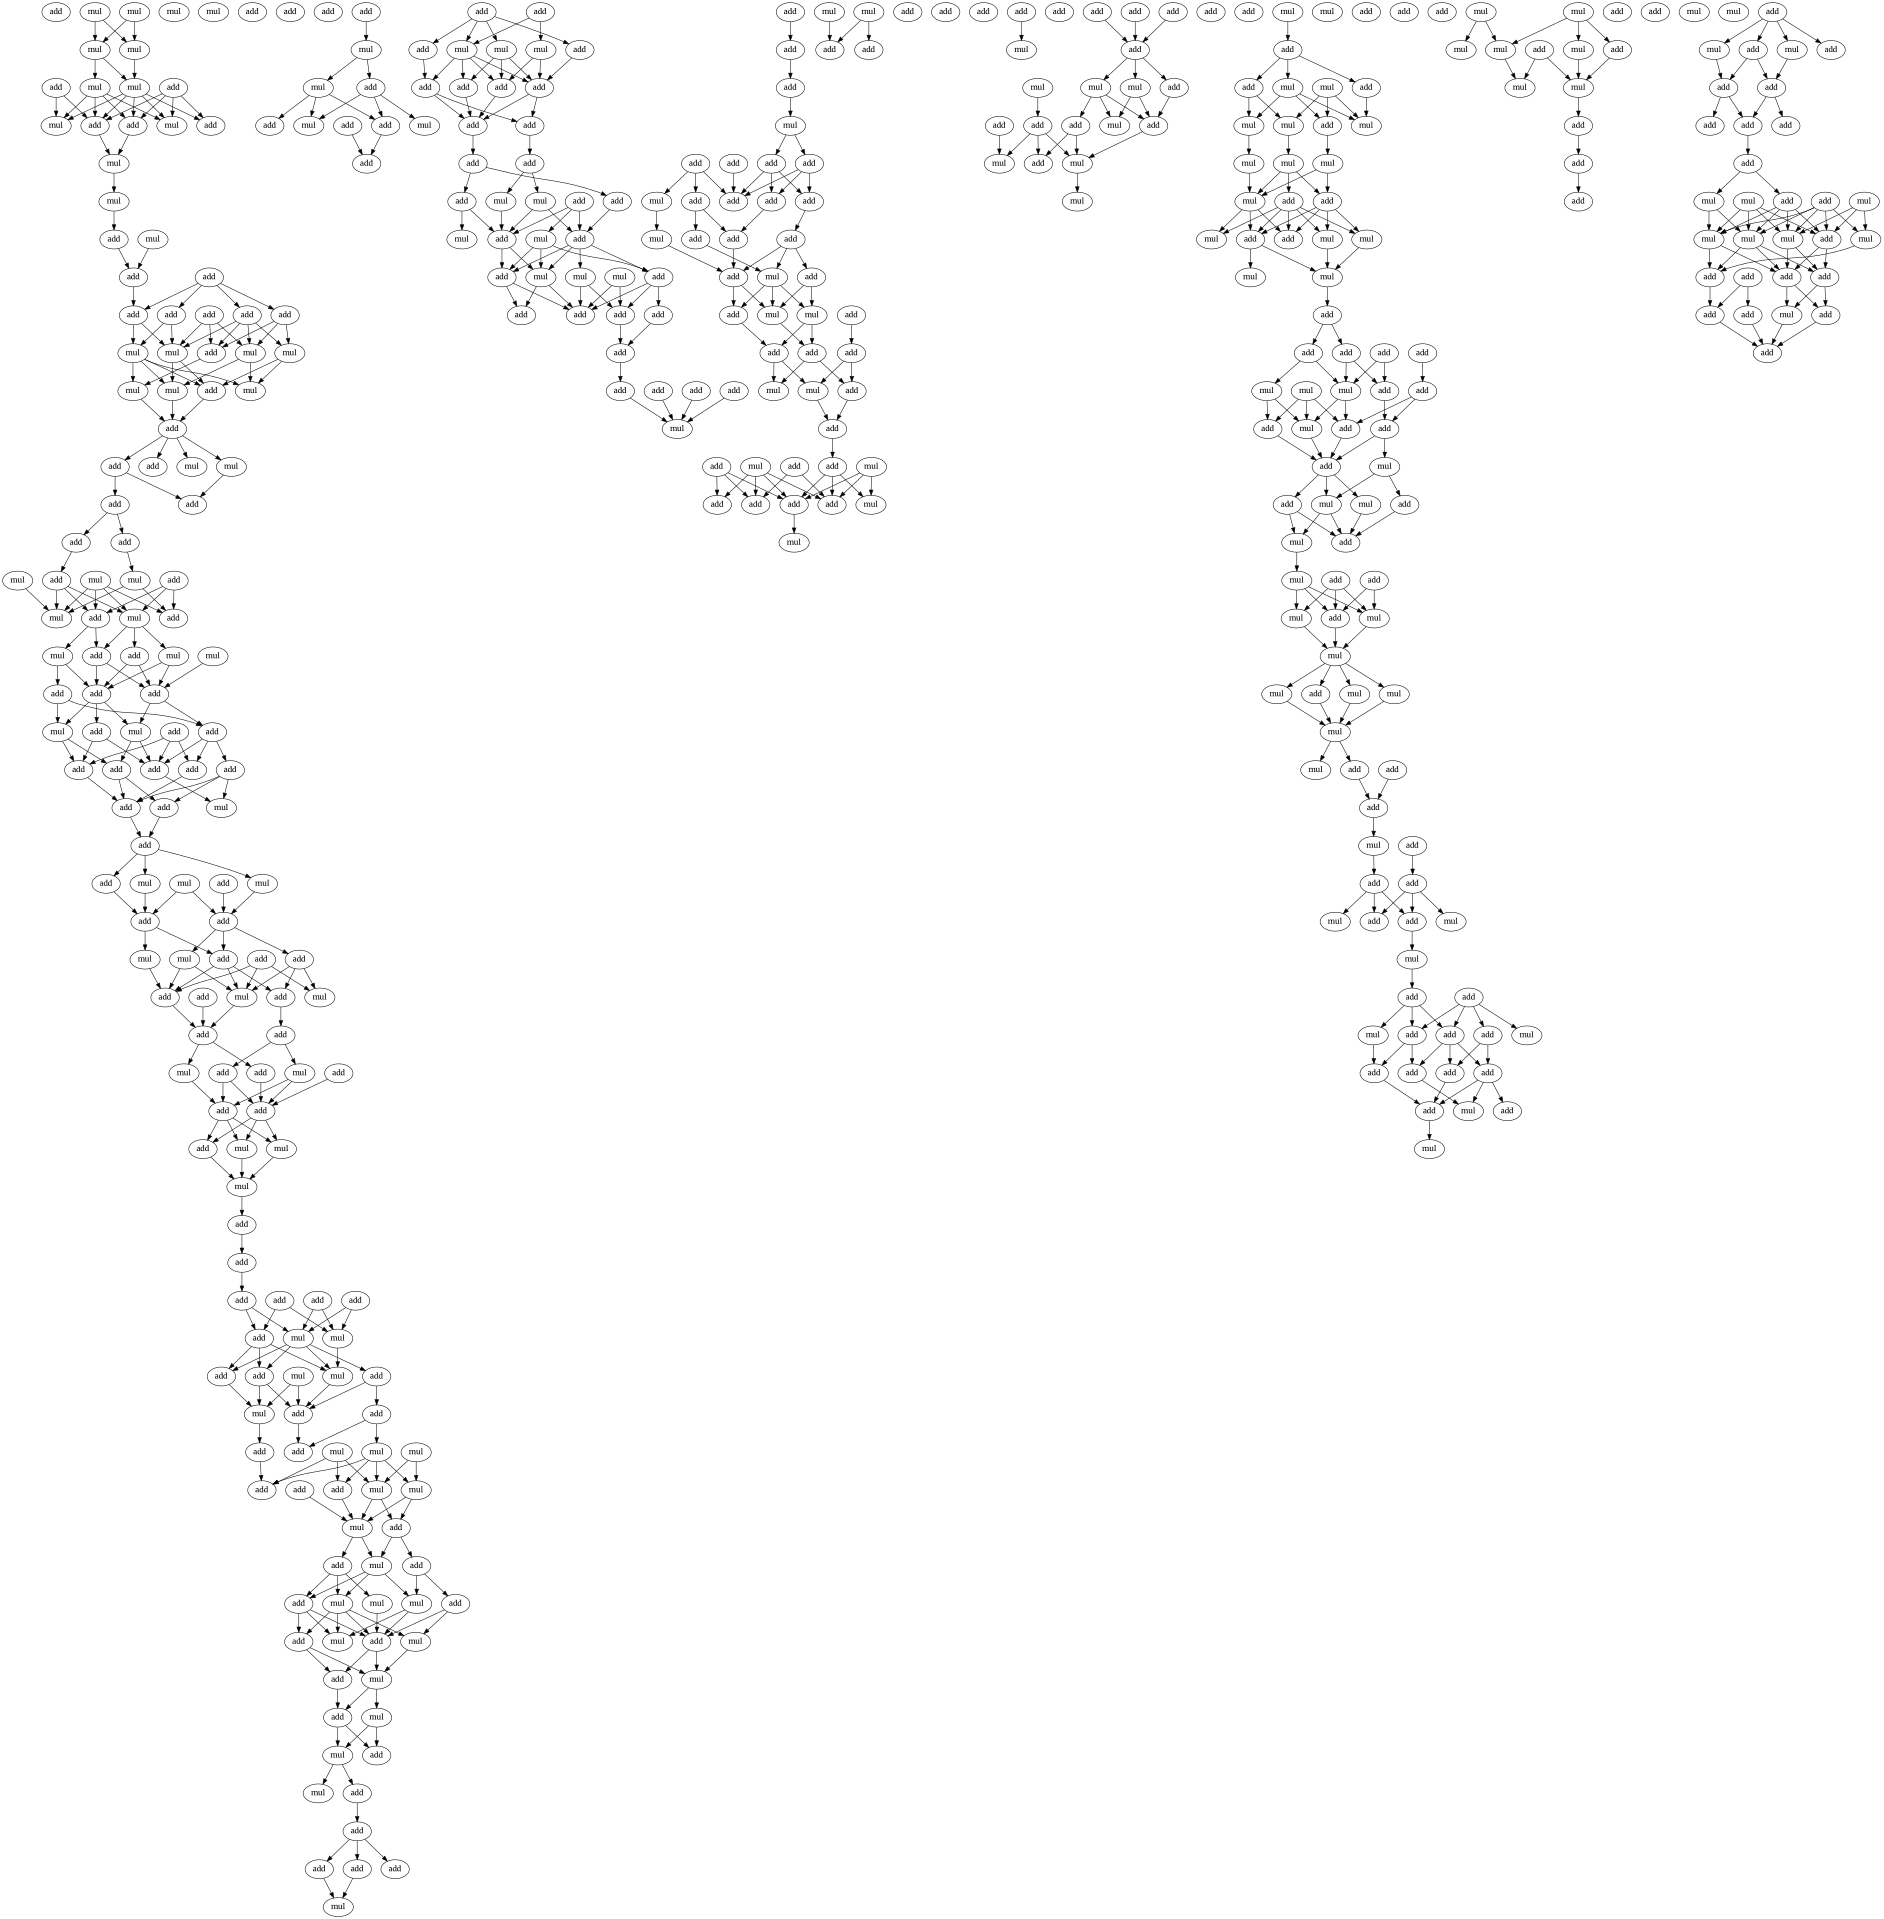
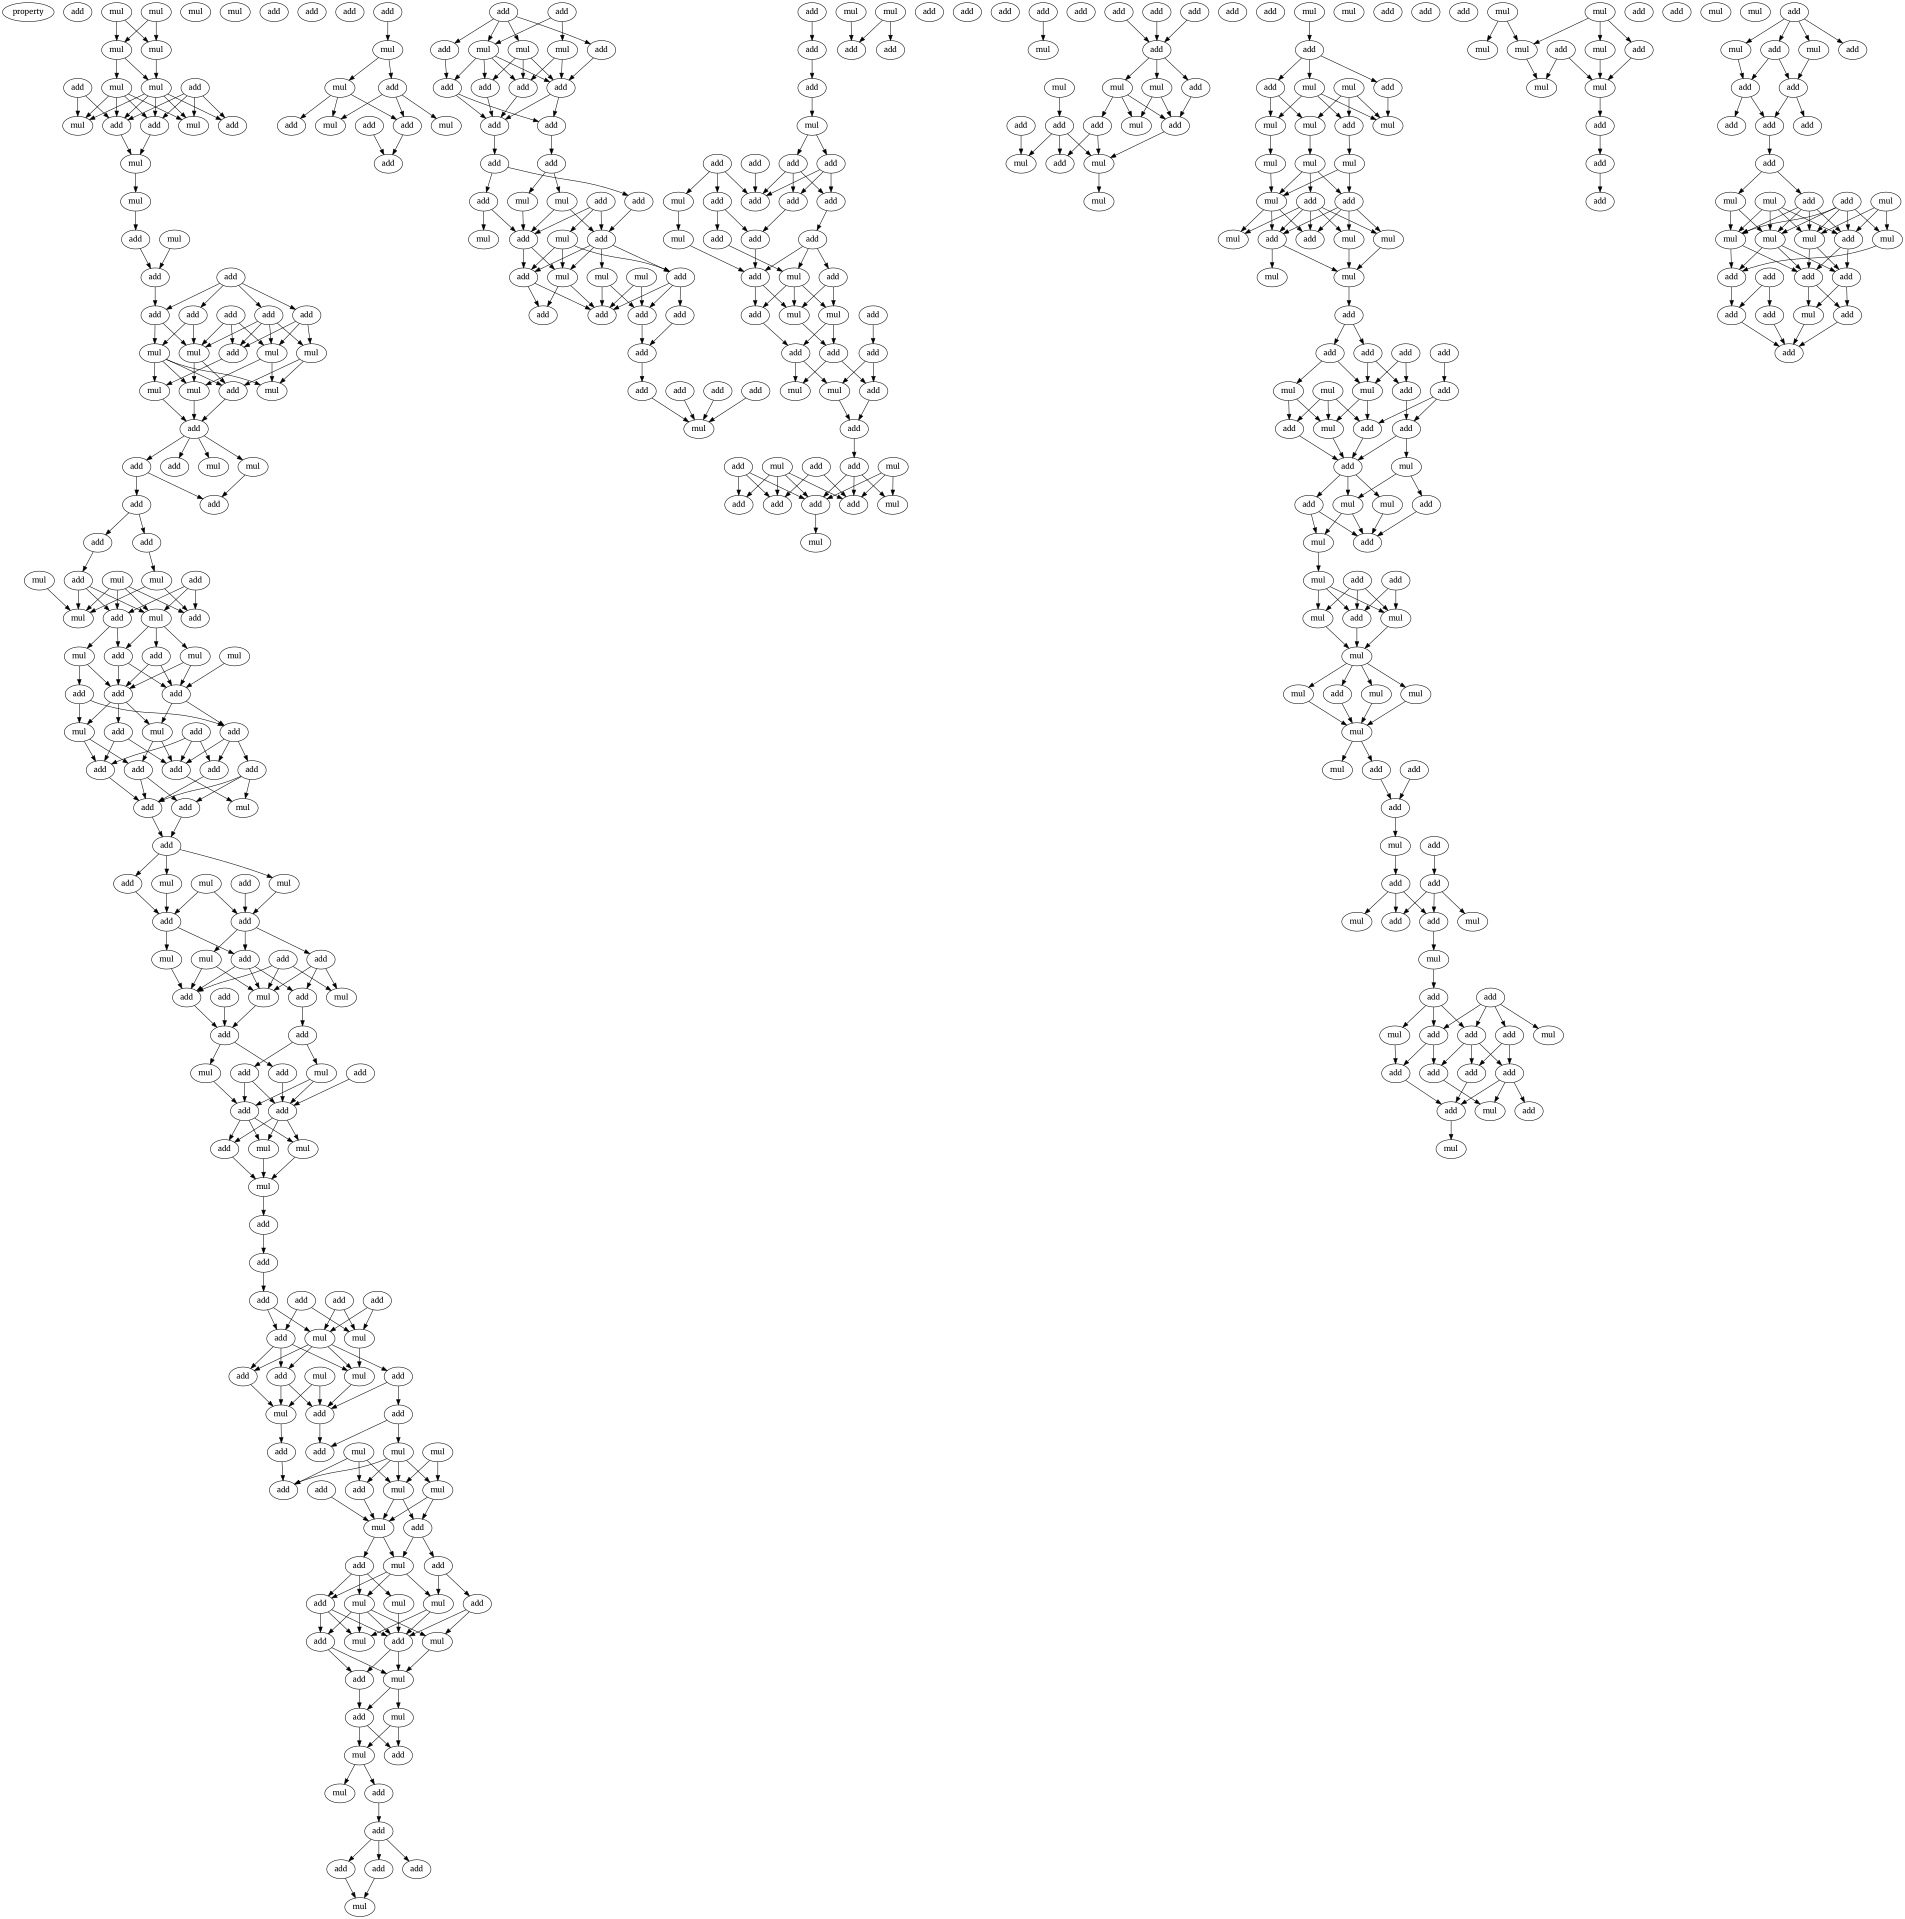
node "property": added
